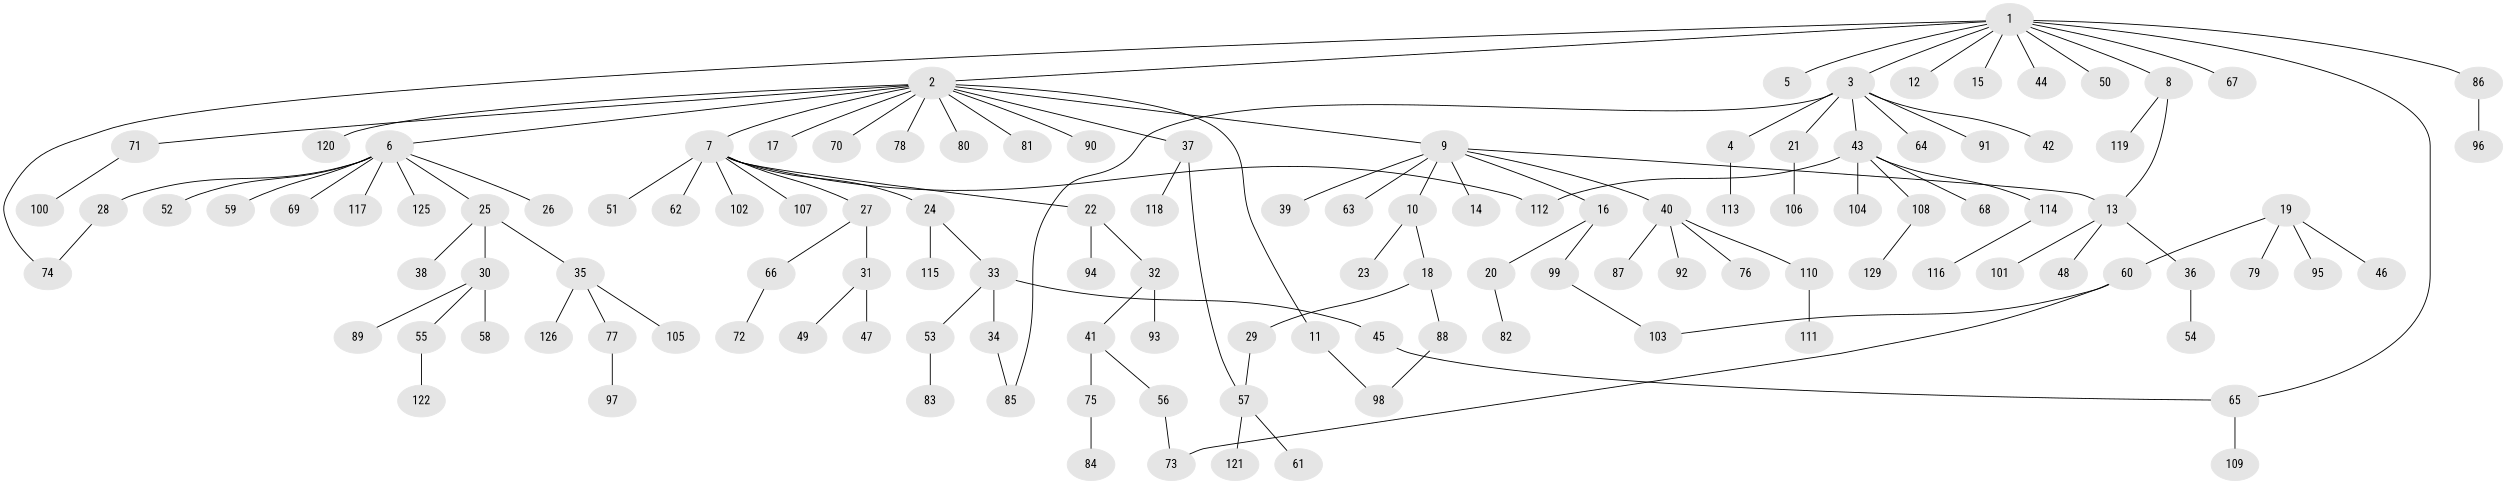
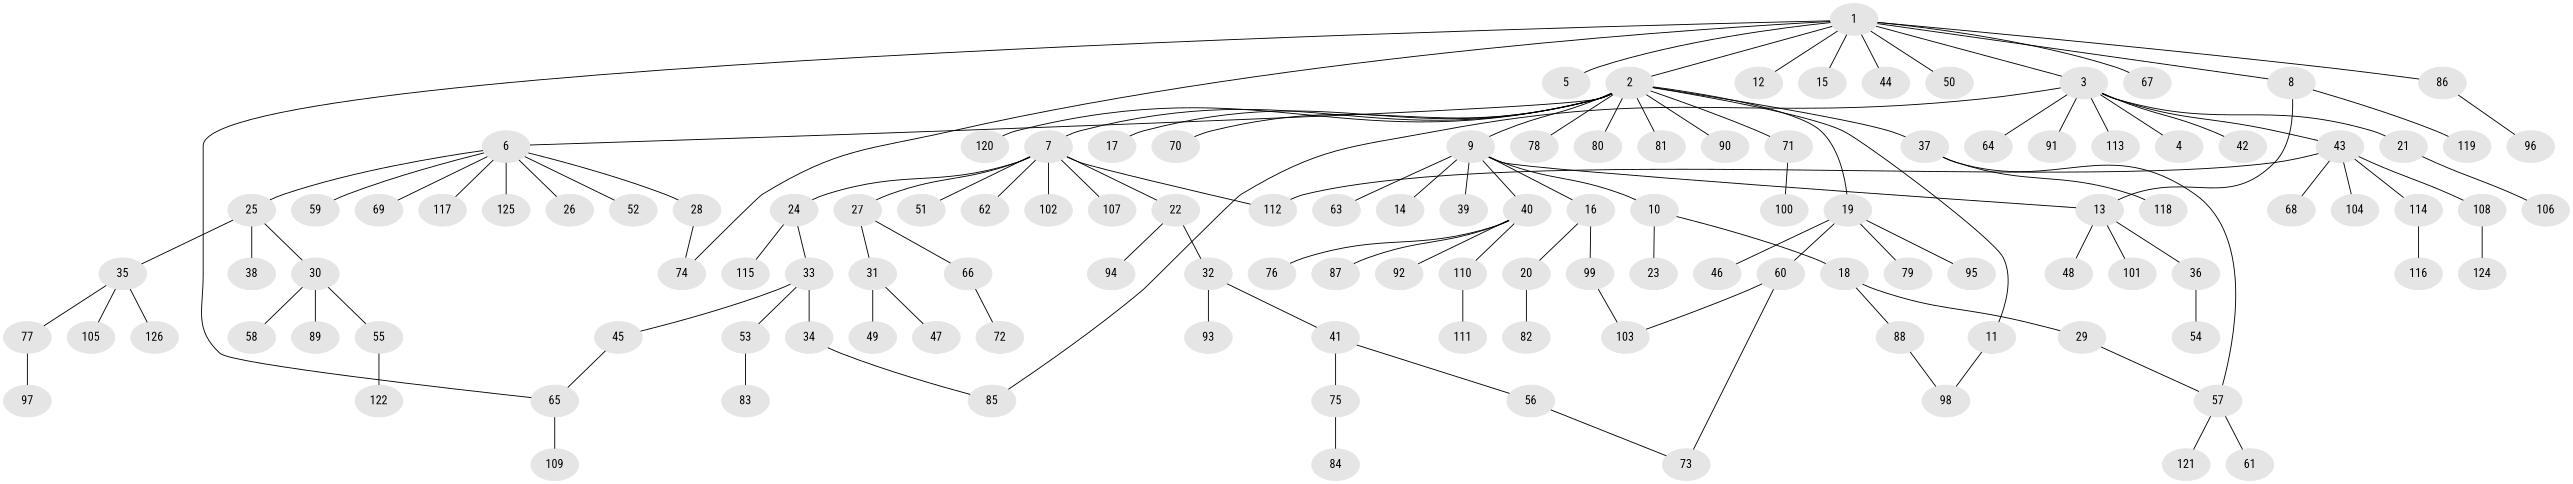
edge "2" -- "19": added
edge "4" -- "113": now "3" -- "113"
node "129": label "129" -> "124"
